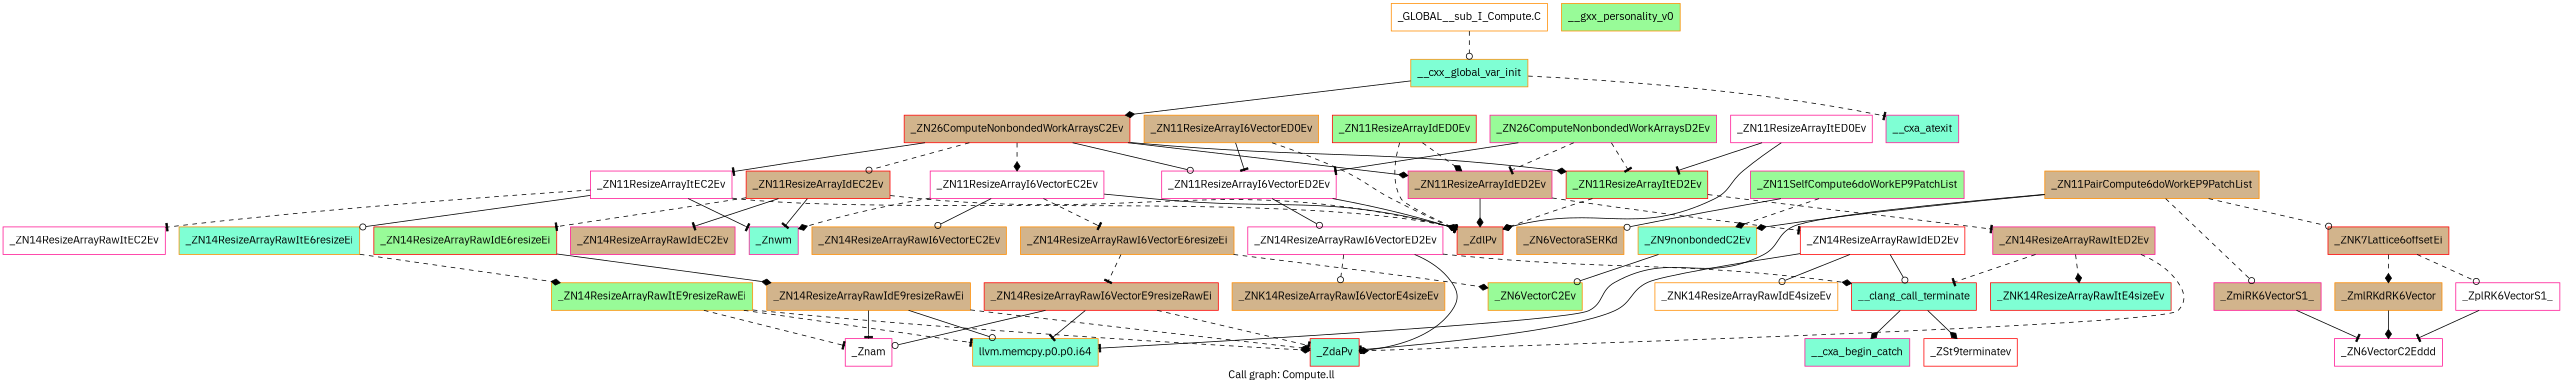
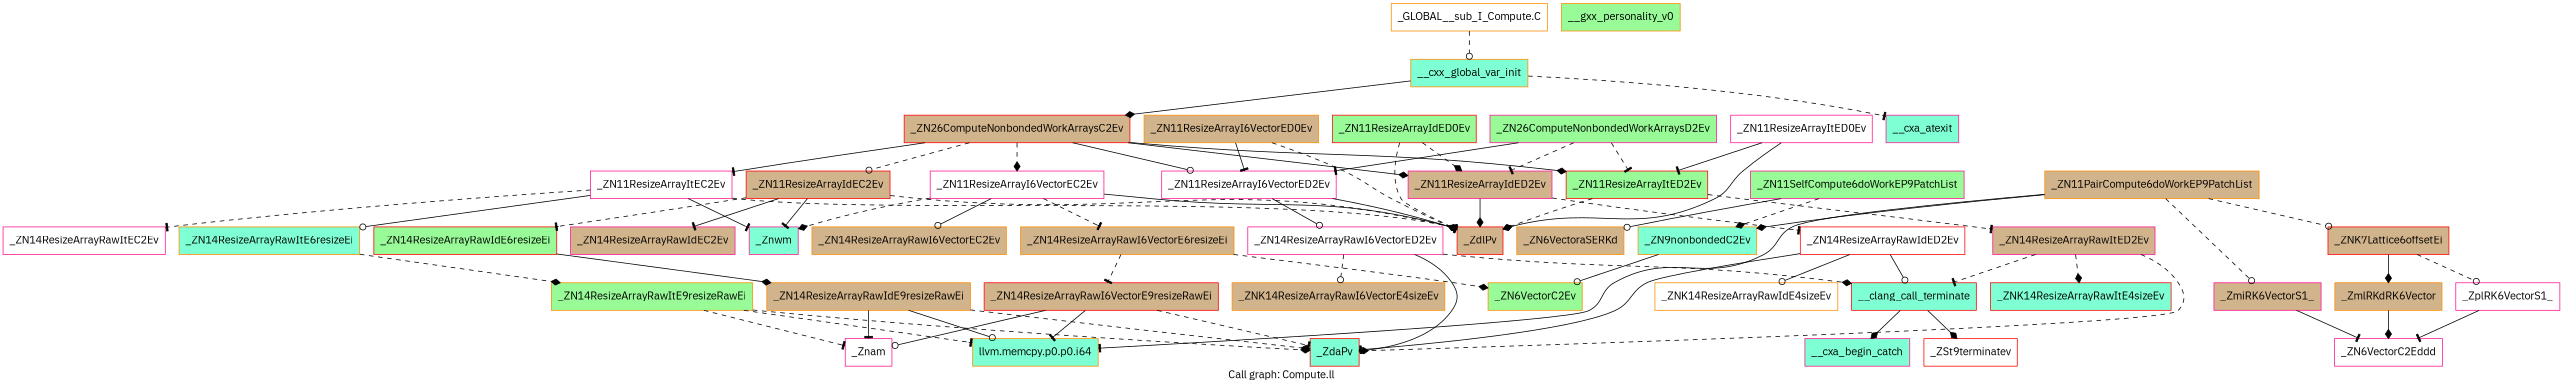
edge "_ZNK7Lattice6offsetEi" -> "_ZmlRKdRK6Vector": style dashed -> solid
